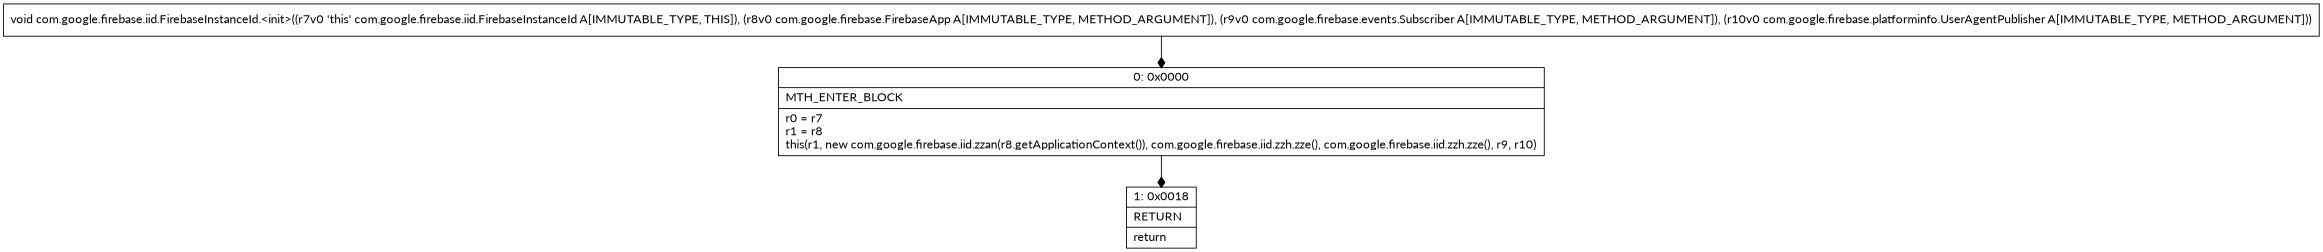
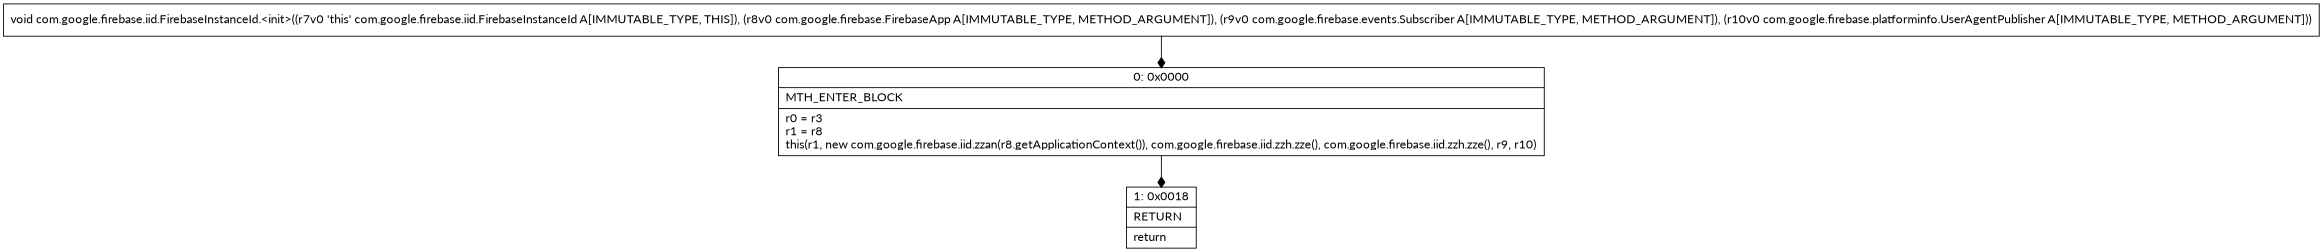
node "0: 0x0000": text "r0 = r7" -> "r0 = r3"
